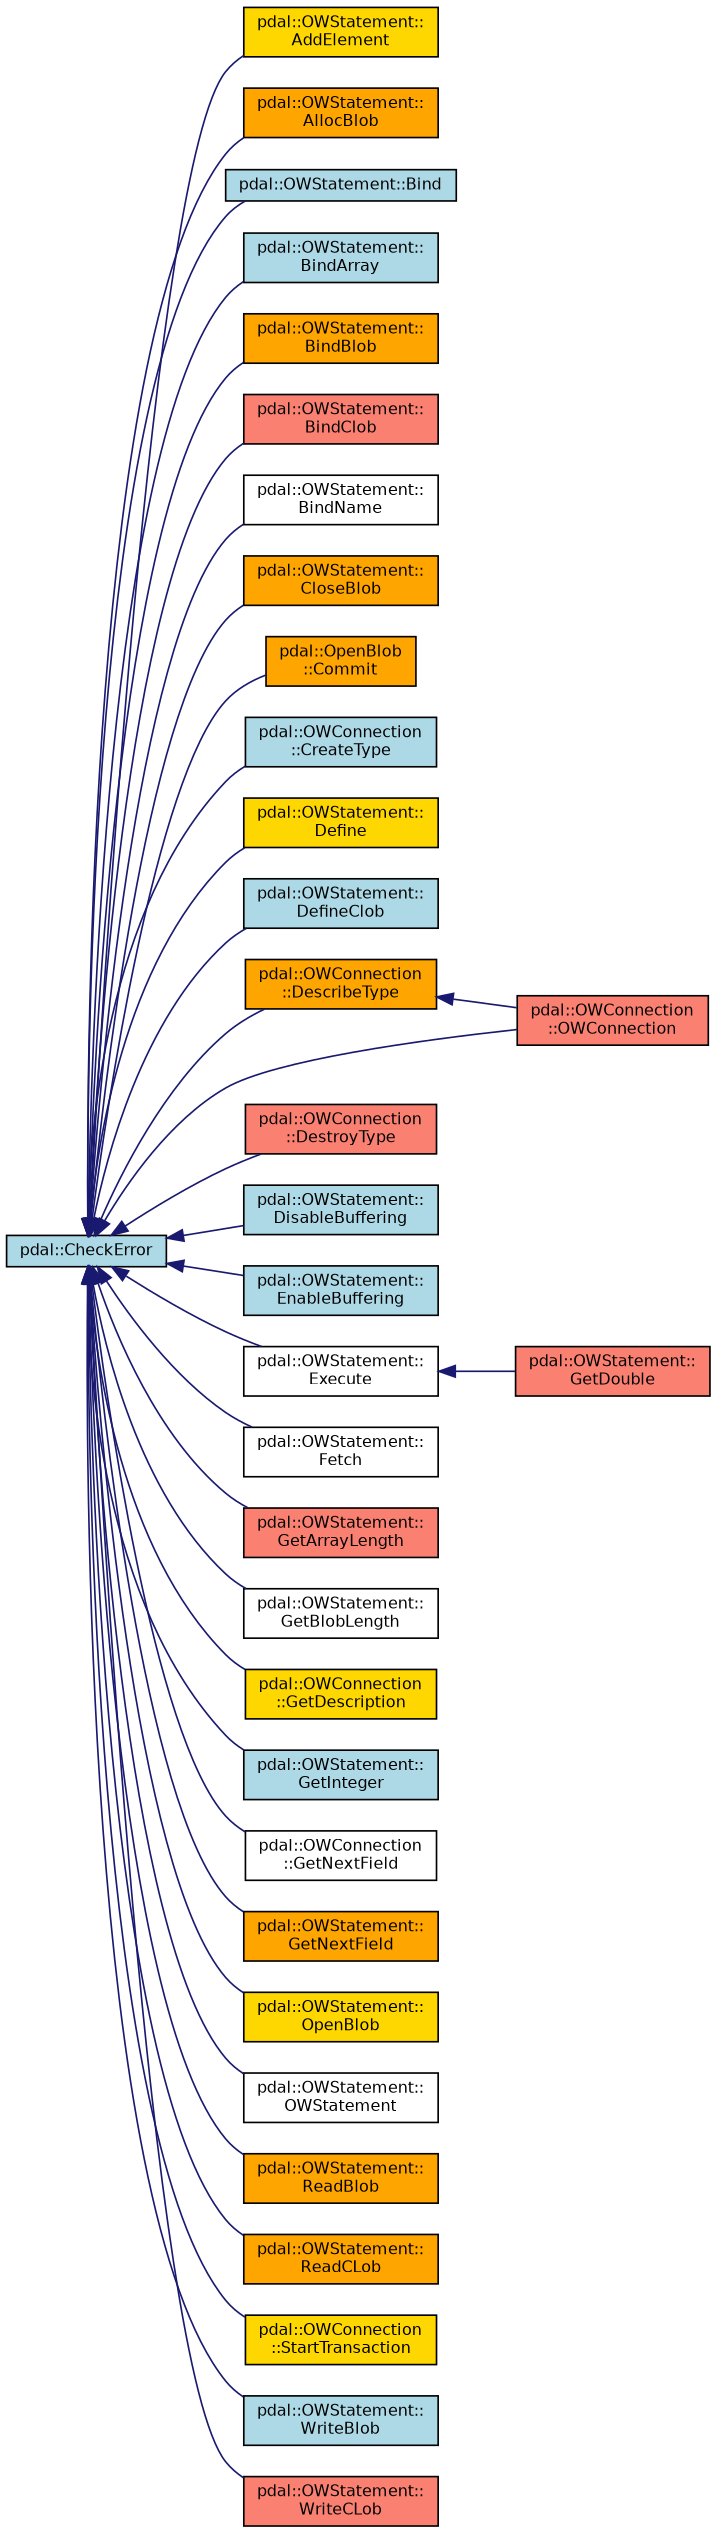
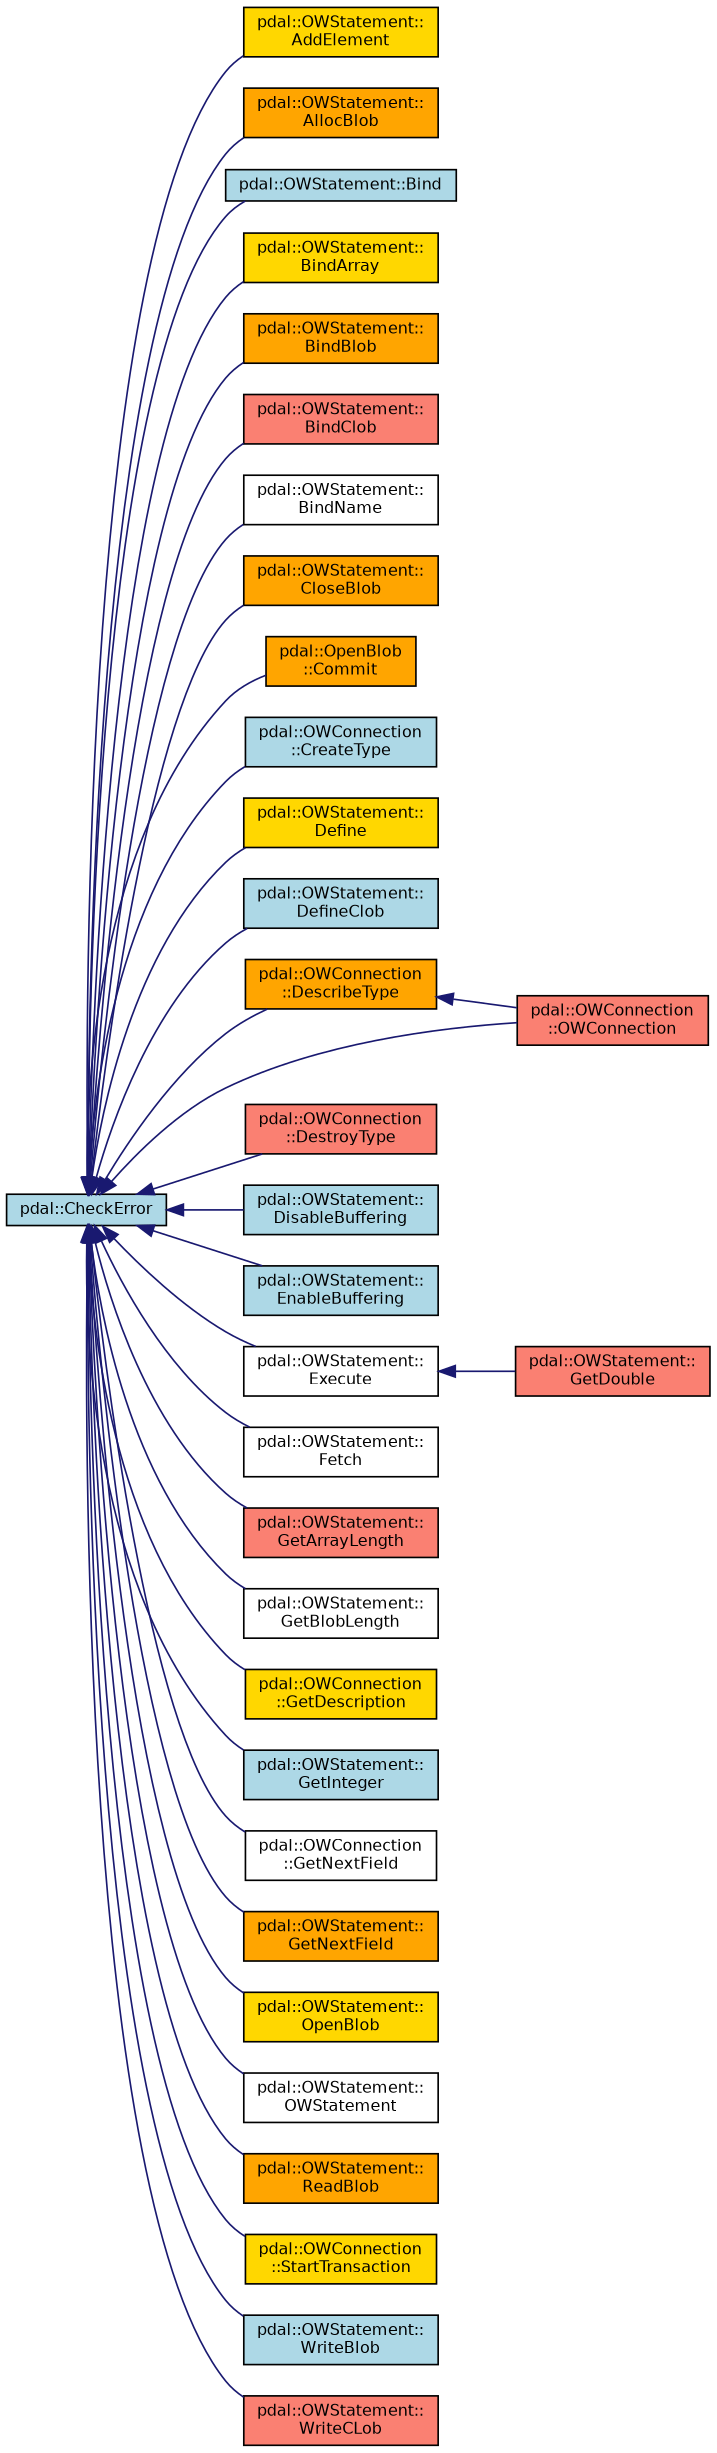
node "pdal::OWStatement:: BindArray": fillcolor lightblue -> gold
node "pdal::OWStatement:: ReadCLob": removed
